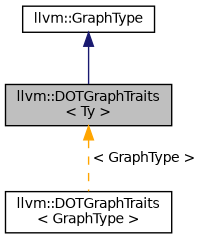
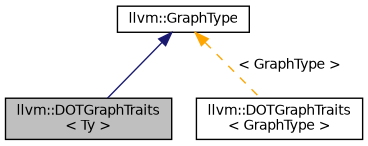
edge "llvm::DOTGraphTraits < GraphType >" -> "llvm::DOTGraphTraits < Ty >": now "llvm::DOTGraphTraits < GraphType >" -> "llvm::GraphType"
